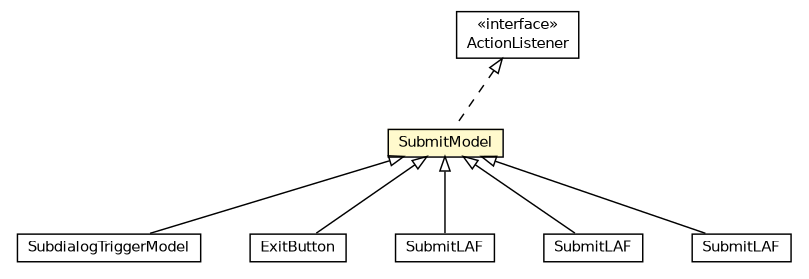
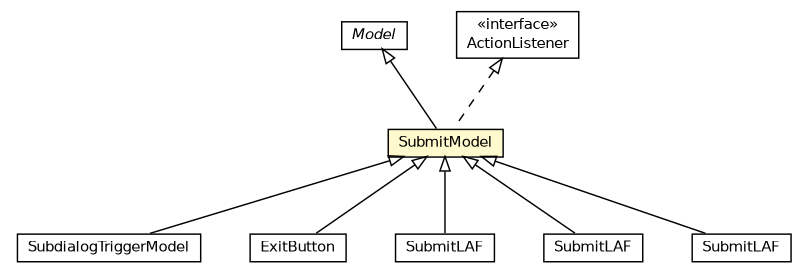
node "Model": added
